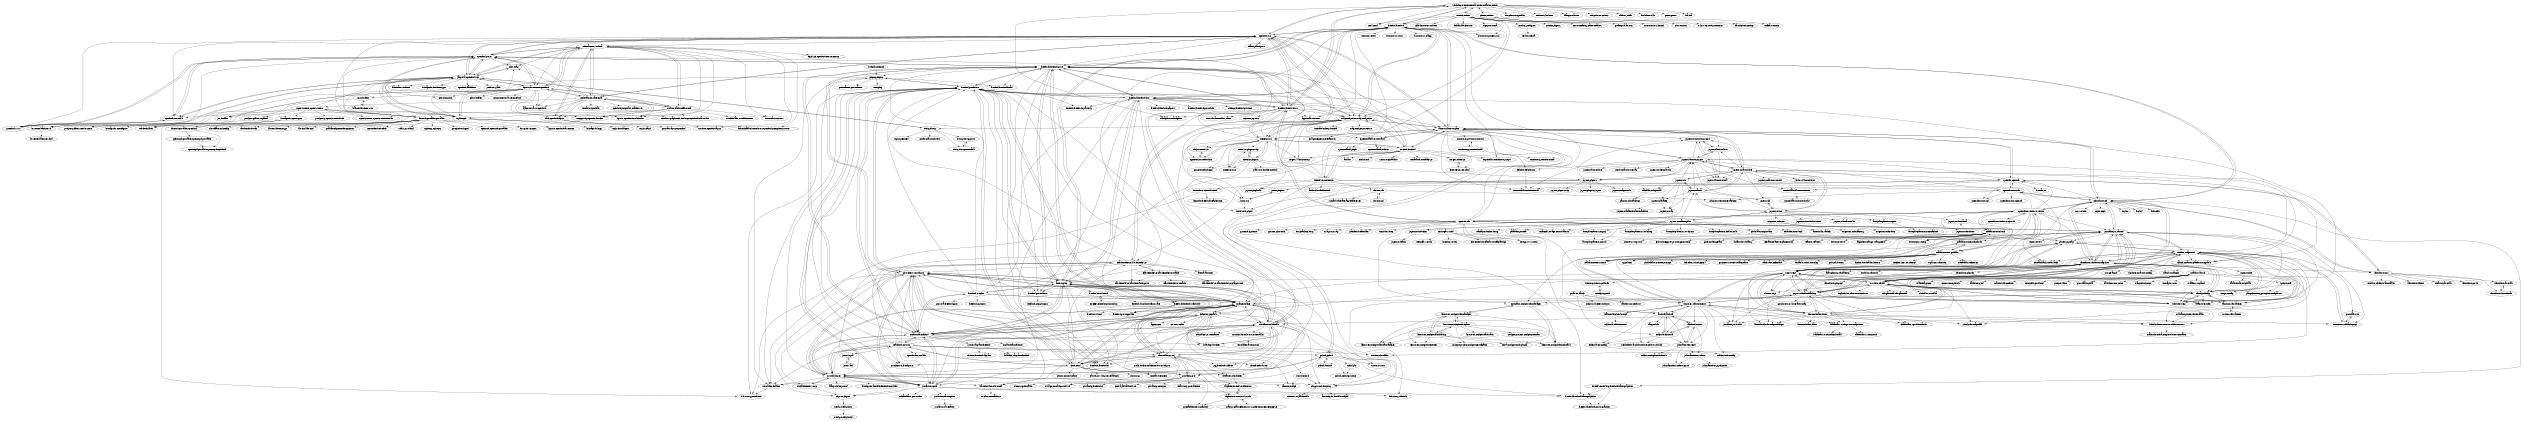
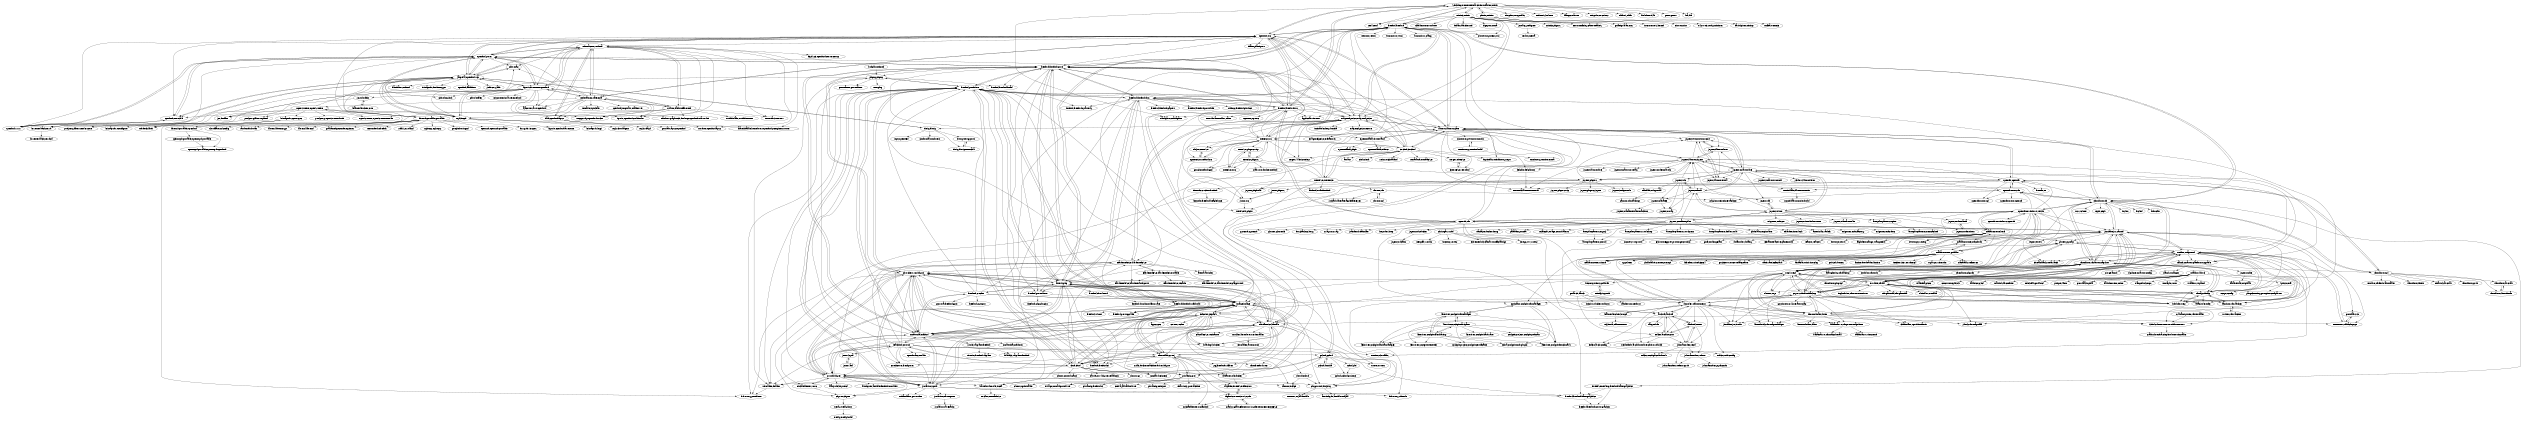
node "httpd/smartos-overlay": label "httpd/smartos-overlay" -> "joyent/smartos-overlay"
edge "joyent/node-manta" -> "billziss-gh/winfsp": now "joyent/node-manta" -> "joyent/node-triton"
node "FreeBSDDesktop/kms-drm": removed
node "eoli3n/archiso-zfs": label "eoli3n/archiso-zfs" -> "eoli3n/archiso-port"
